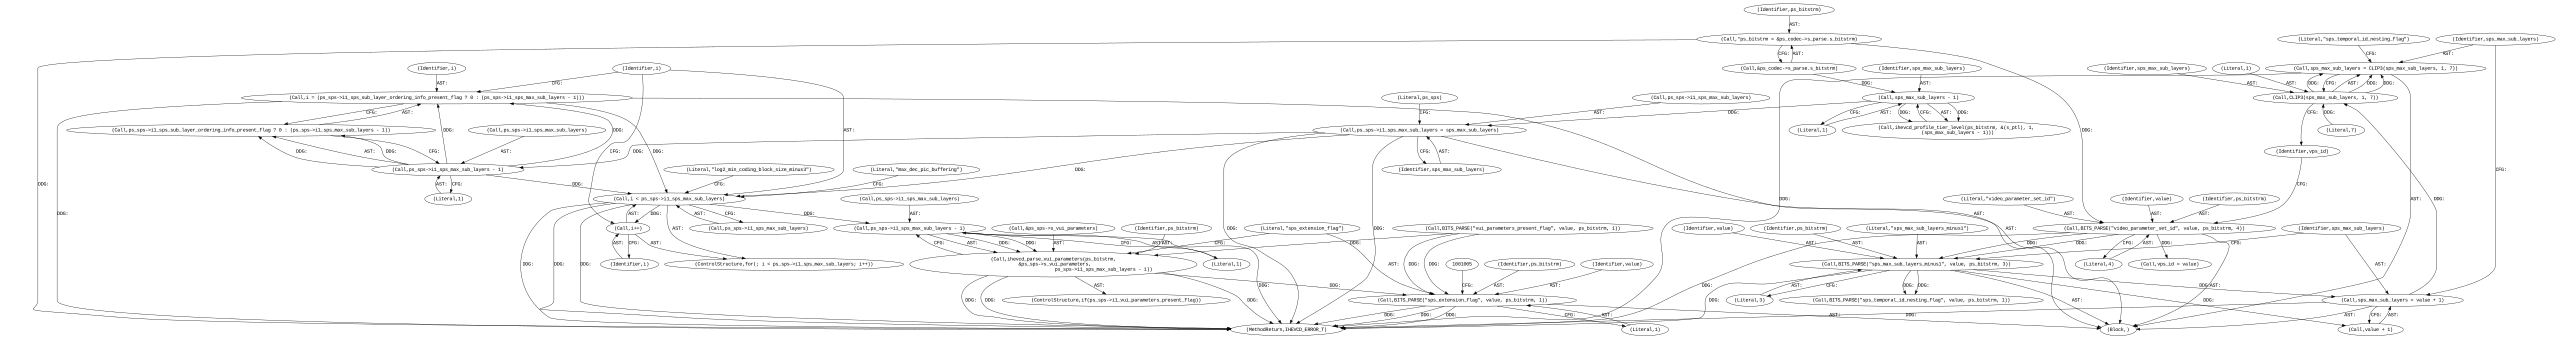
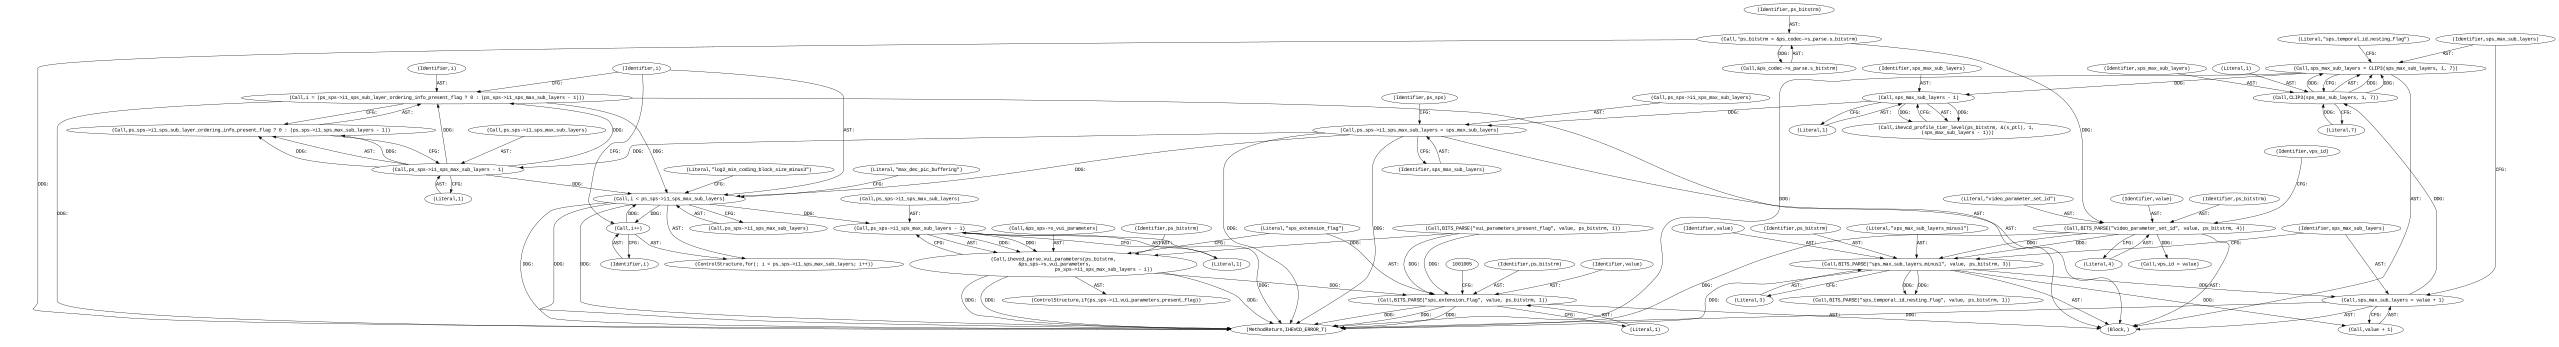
edge "(Call,*ps_bitstrm = &ps_codec->s_parse.s_bitstrm)" -> "(Call,&ps_codec->s_parse.s_bitstrm)": label "CFG: " -> "DDG: "
edge "(Call,&ps_codec->s_parse.s_bitstrm)" -> "(Call,sps_max_sub_layers - 1)": now "(Call,sps_max_sub_layers = CLIP3(sps_max_sub_layers, 1, 7))" -> "(Call,sps_max_sub_layers - 1)"
node "(Literal,ps_sps)": label "(Literal,ps_sps)" -> "(Identifier,ps_sps)"
edge "(Call,CLIP3(sps_max_sub_layers, 1, 7))" -> "(Identifier,vps_id)": now "(Call,CLIP3(sps_max_sub_layers, 1, 7))" -> "(Literal,7)"
edge "(Call,i++)" -> "(Call,i < ps_sps->i1_sps_max_sub_layers)": label "AST: " -> "DDG: "
